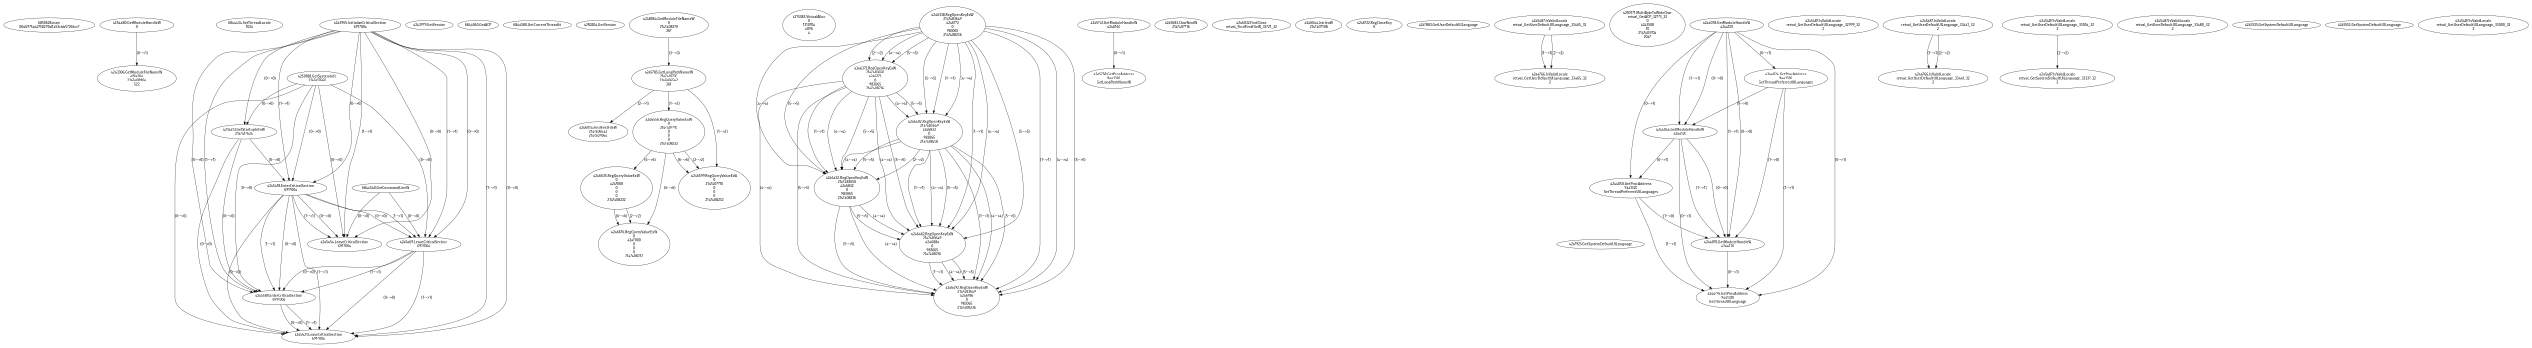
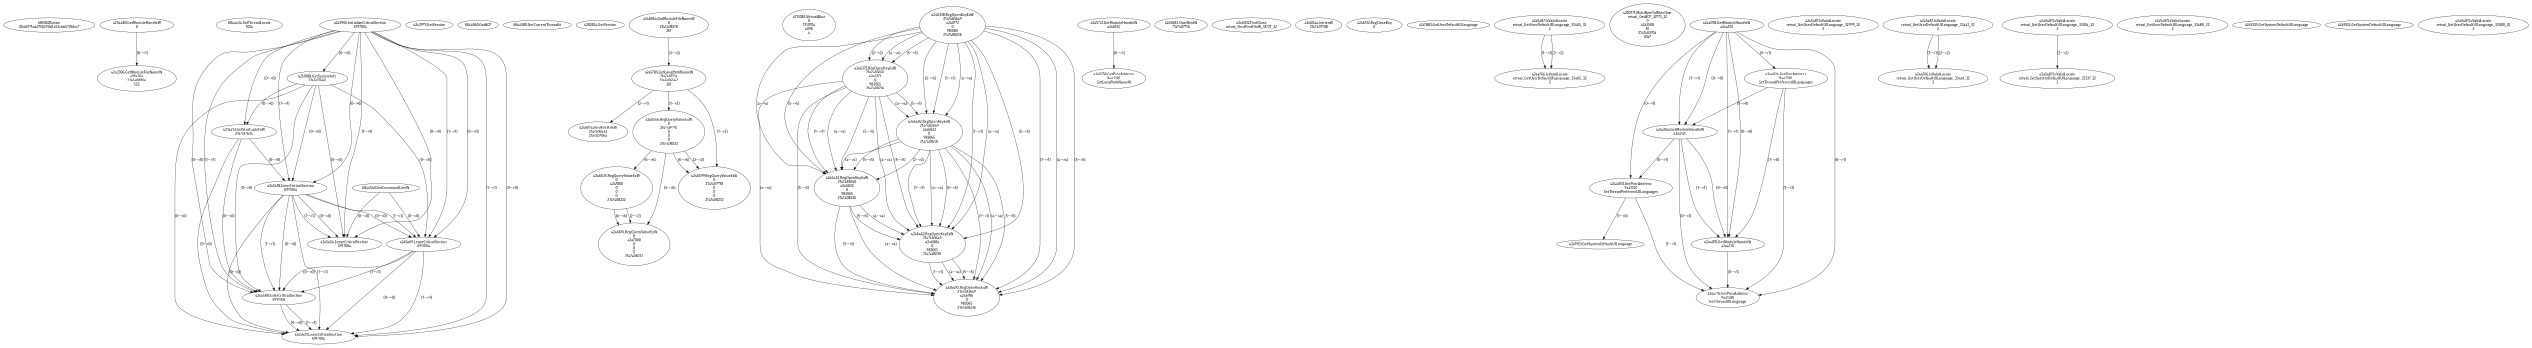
node "4245683.CharNextW 2147407716": label "4245683.CharNextW 2147407716" -> "4245683.CharNextW 7147407716"
edge "4243965.InitializeCriticalSection 6917004" -> "4250188.GetSystemInfo 2147417660": added, label "(0-->0)"
node "4245785.GetLongPathNameW 2147407710 2147406542 261": label "4245785.GetLongPathNameW 2147407710 2147406542 261" -> "4245785.GetLongPathNameW 2147407714 2147406542 261"
edge "4244050.GetProcAddress 9441320 SetThreadPreferredUILanguages" -> "4244070.GetModuleHandleW 4244120": now "4244050.GetProcAddress 9441320 SetThreadPreferredUILanguages" -> "4247923.GetSystemDefaultUILanguage"
